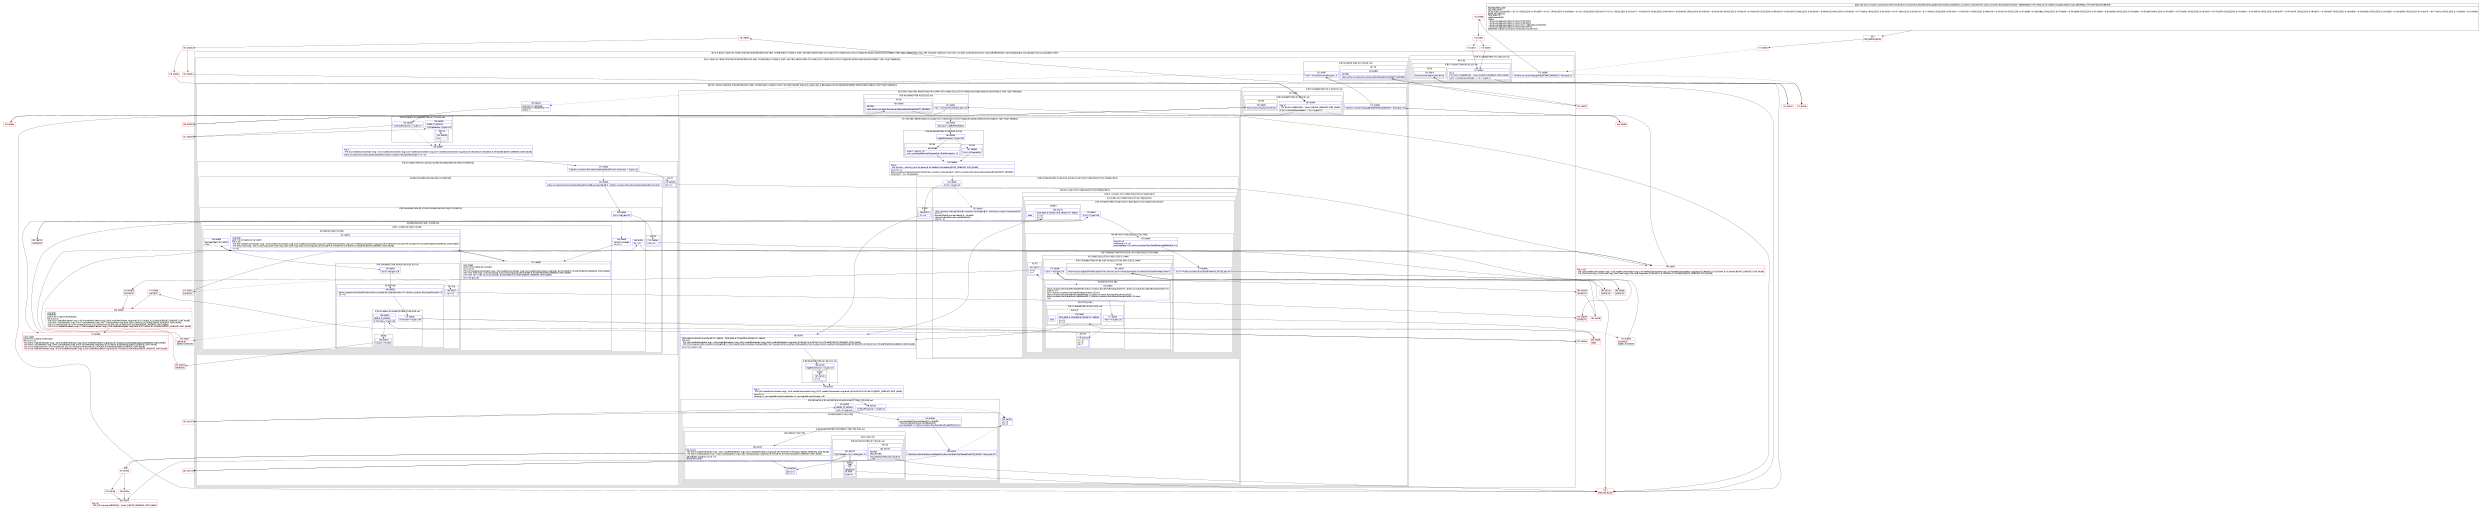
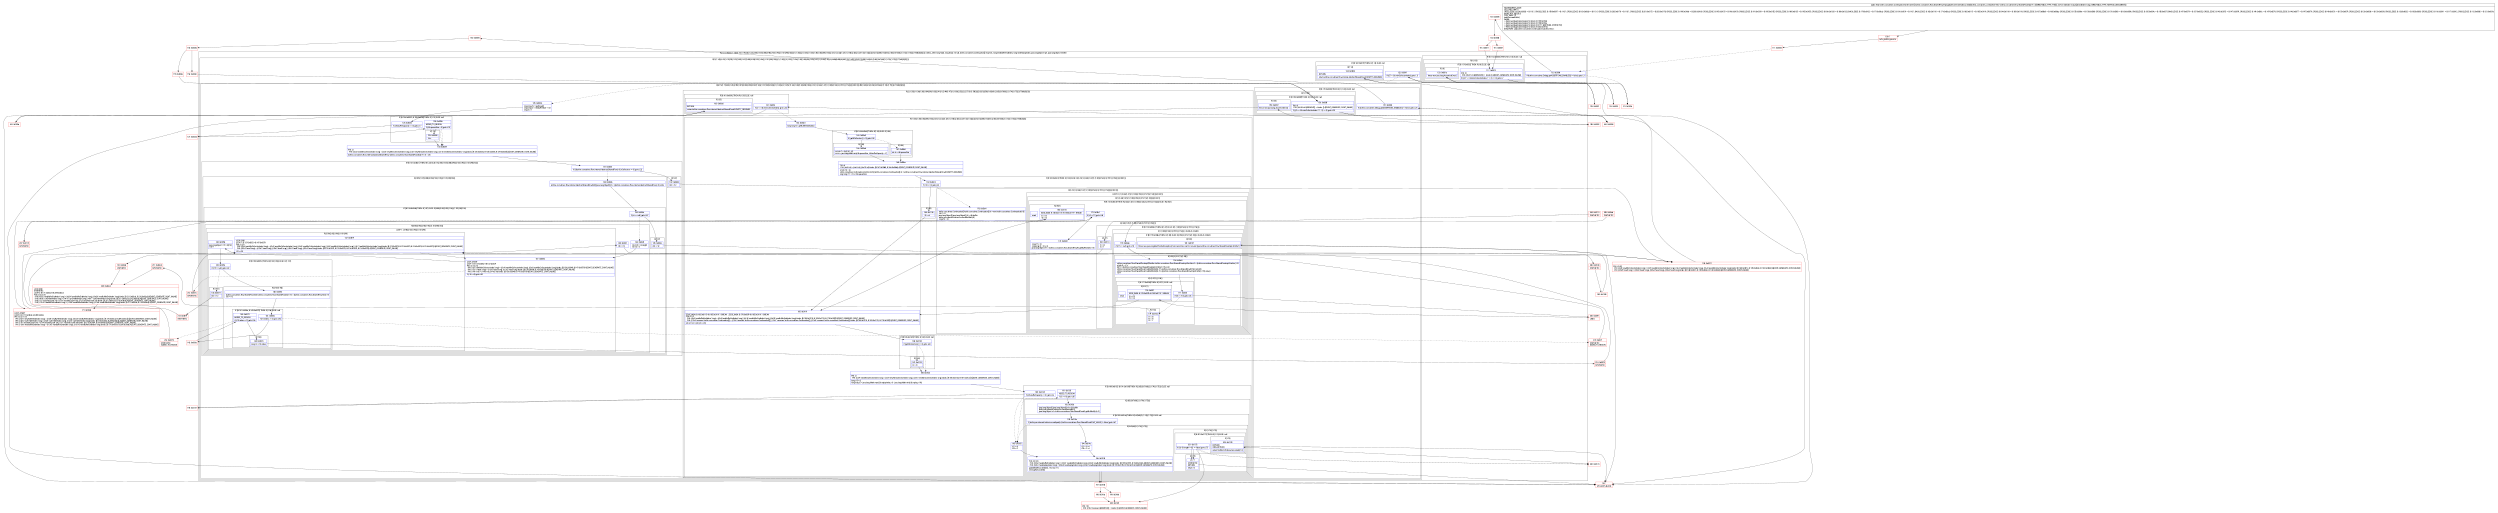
edge "147: 0x0079" -> "213: 0x0079": reversed
node "174: 0x00dc": removed
edge "196: 0x0159" -> "194: 0x014c": reversed
